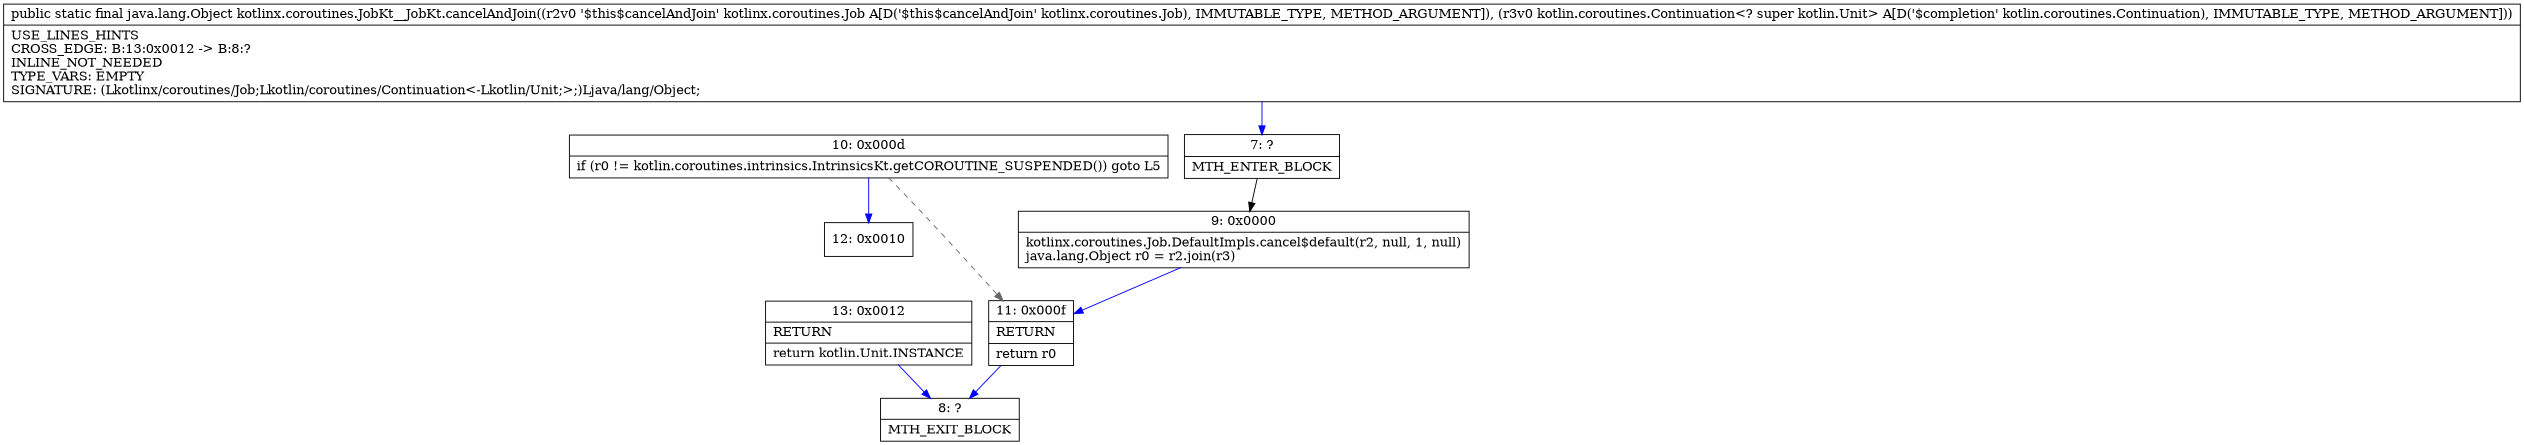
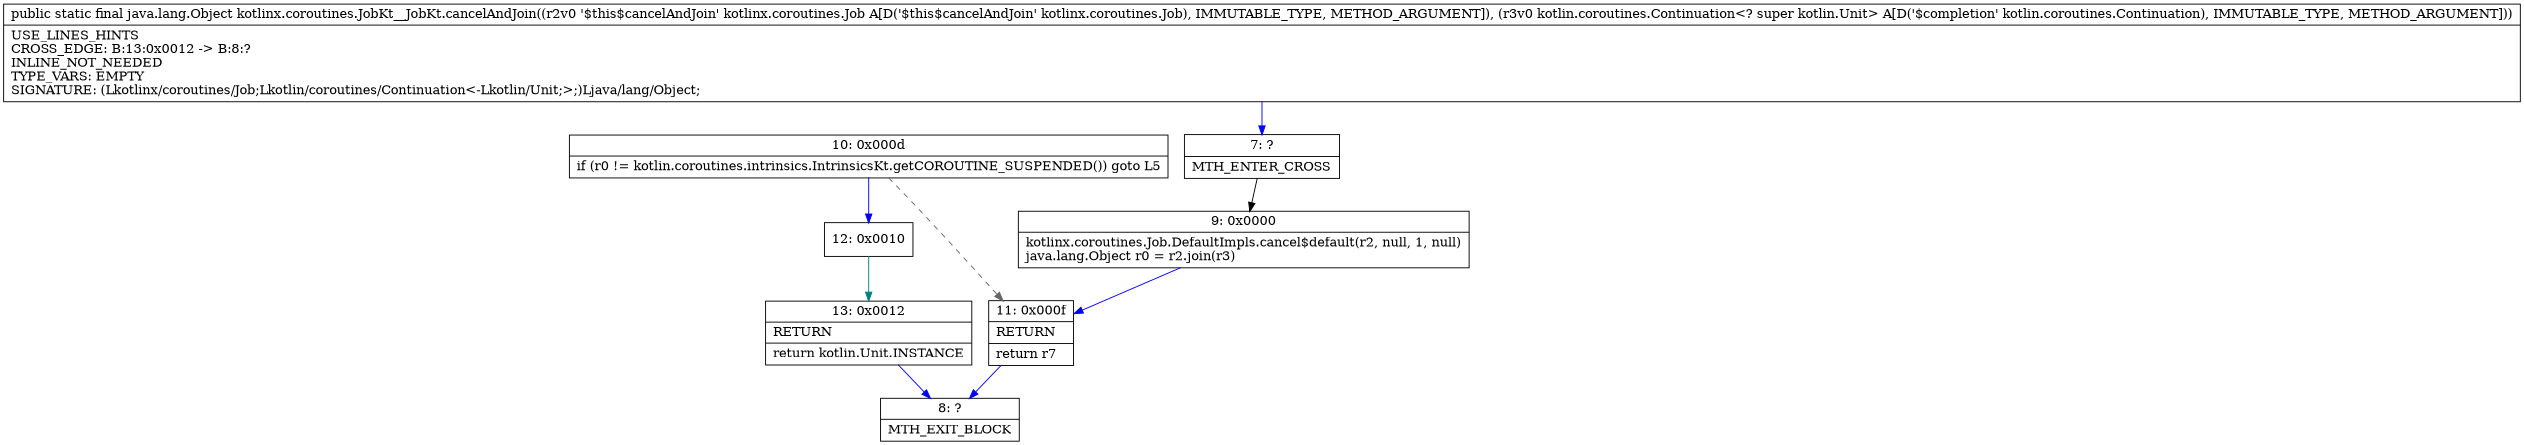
node "7: ?": text "MTH_ENTER_BLOCK" -> "MTH_ENTER_CROSS"
edge "12: 0x0010" -> "13: 0x0012": added
node "11: 0x000f": text "return r0" -> "return r7"
